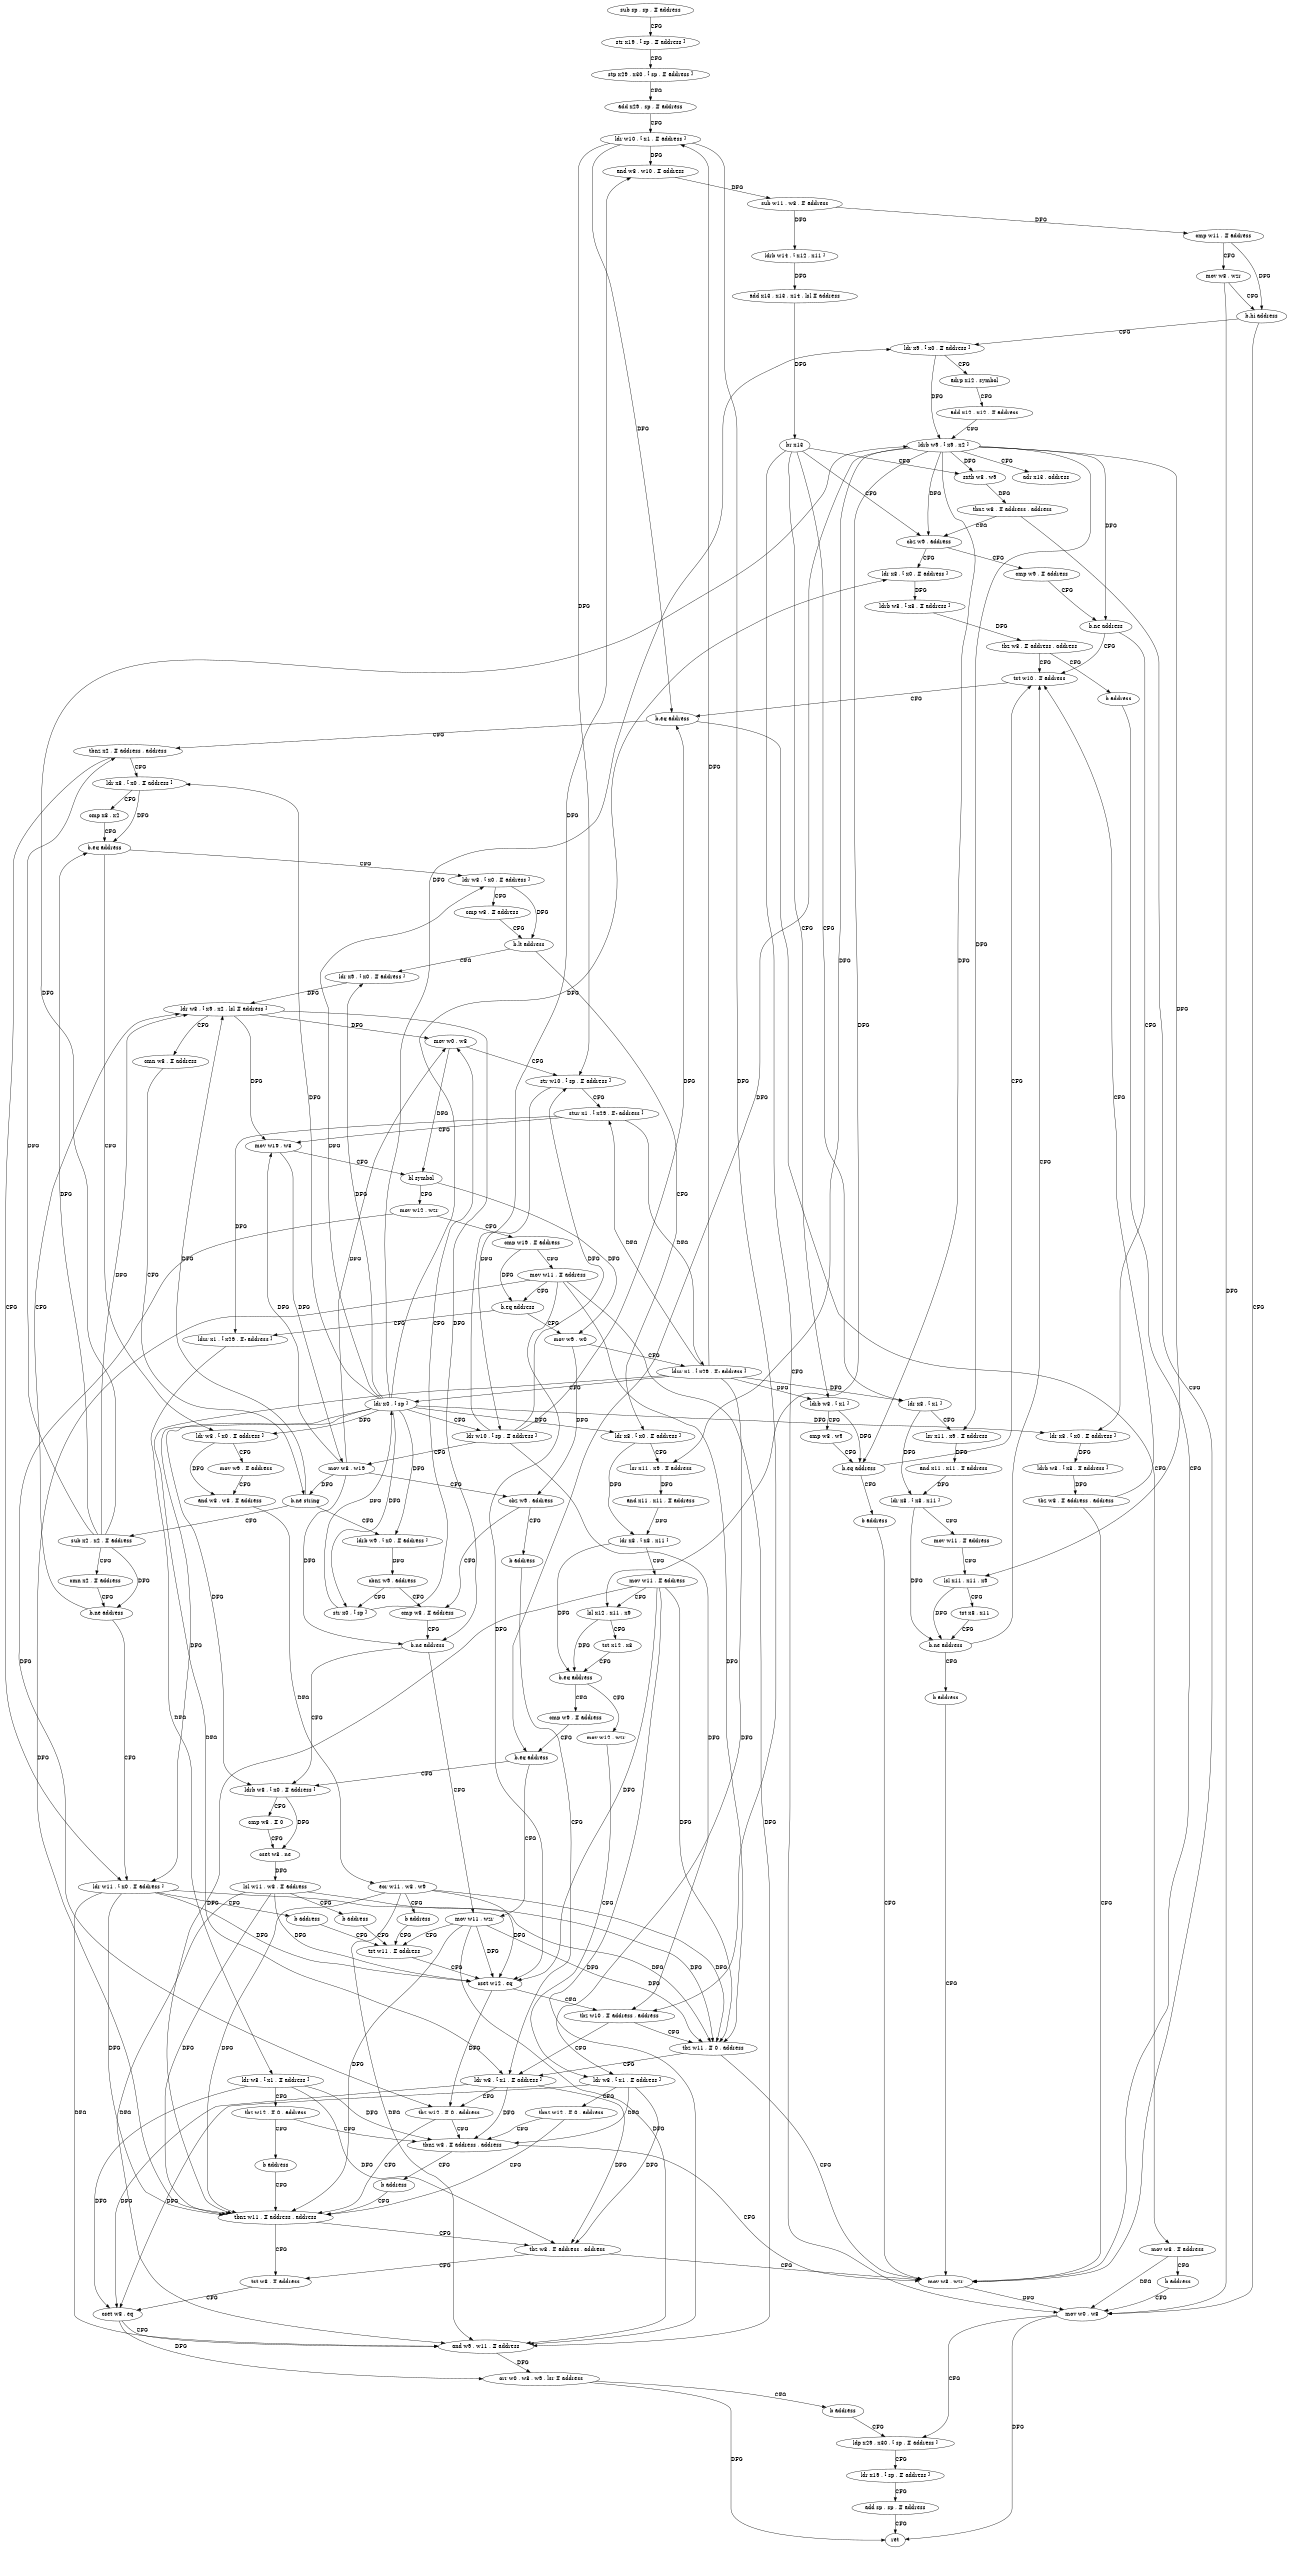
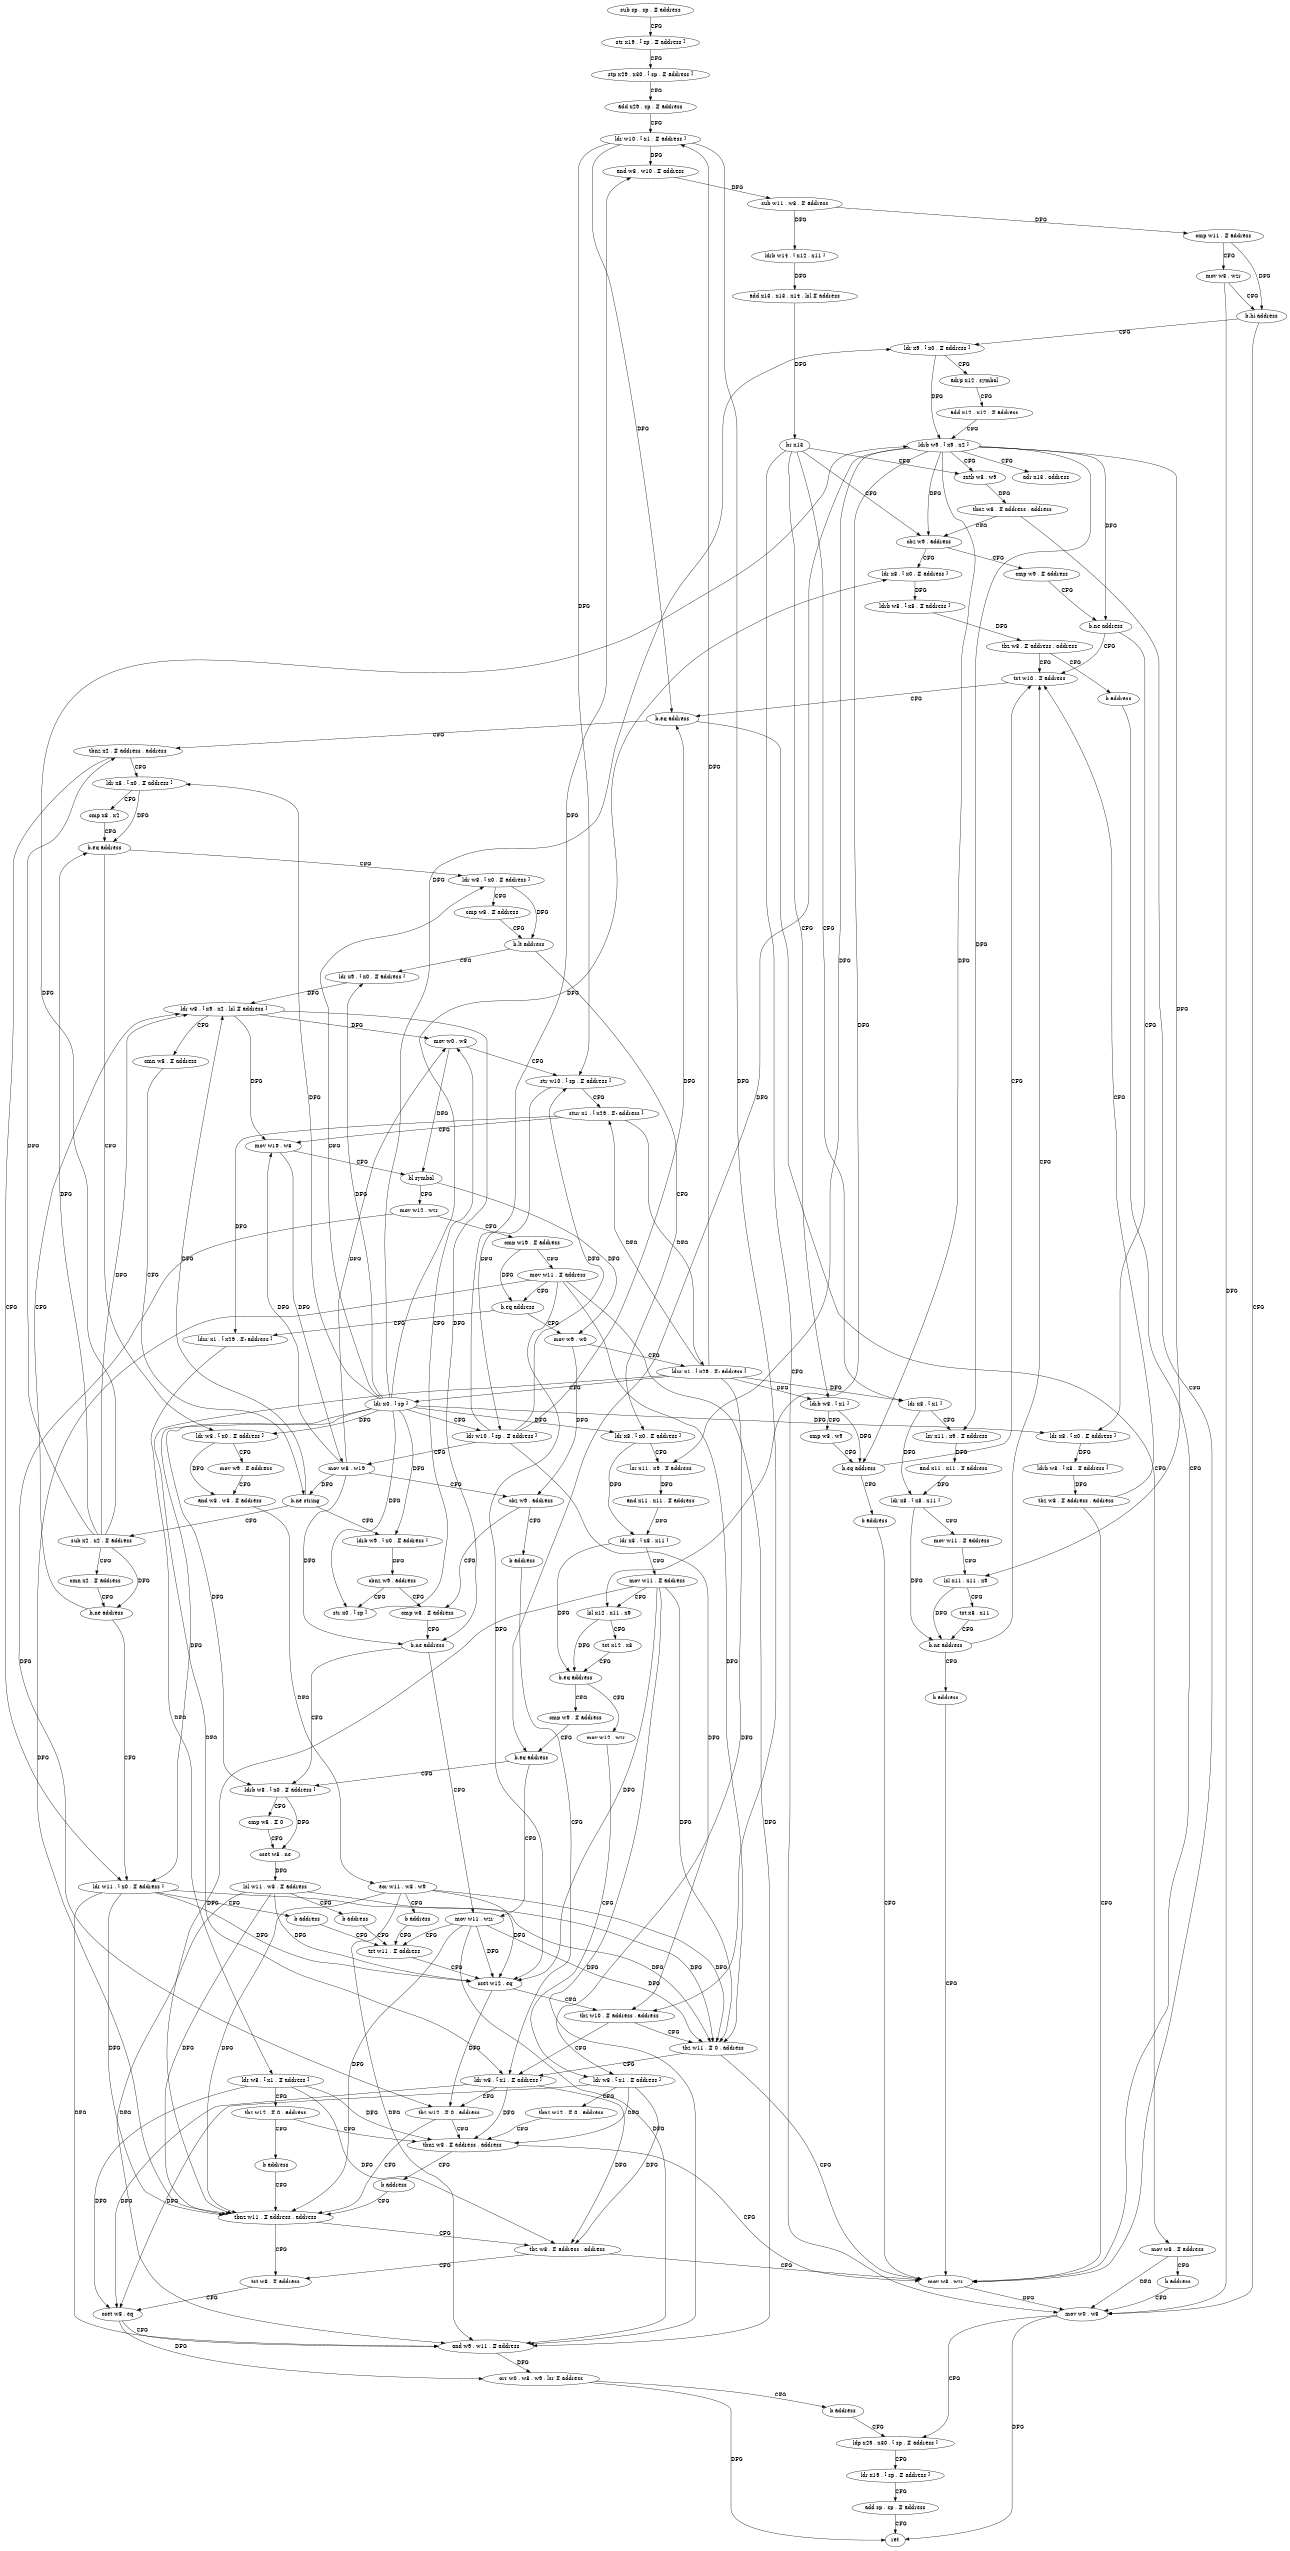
edge "ldrb w9 , [ x9 , x2 ]" -> "sxtb w8 , w9": label "DFG" -> "CFG"
edge "str x0 , [ sp ]" -> "ldr x0 , [ sp ]": removed, label "DFG"
edge "tbnz w12 , # 0 , address" -> "tbnz w11 , # address , address": removed, label "CFG"
